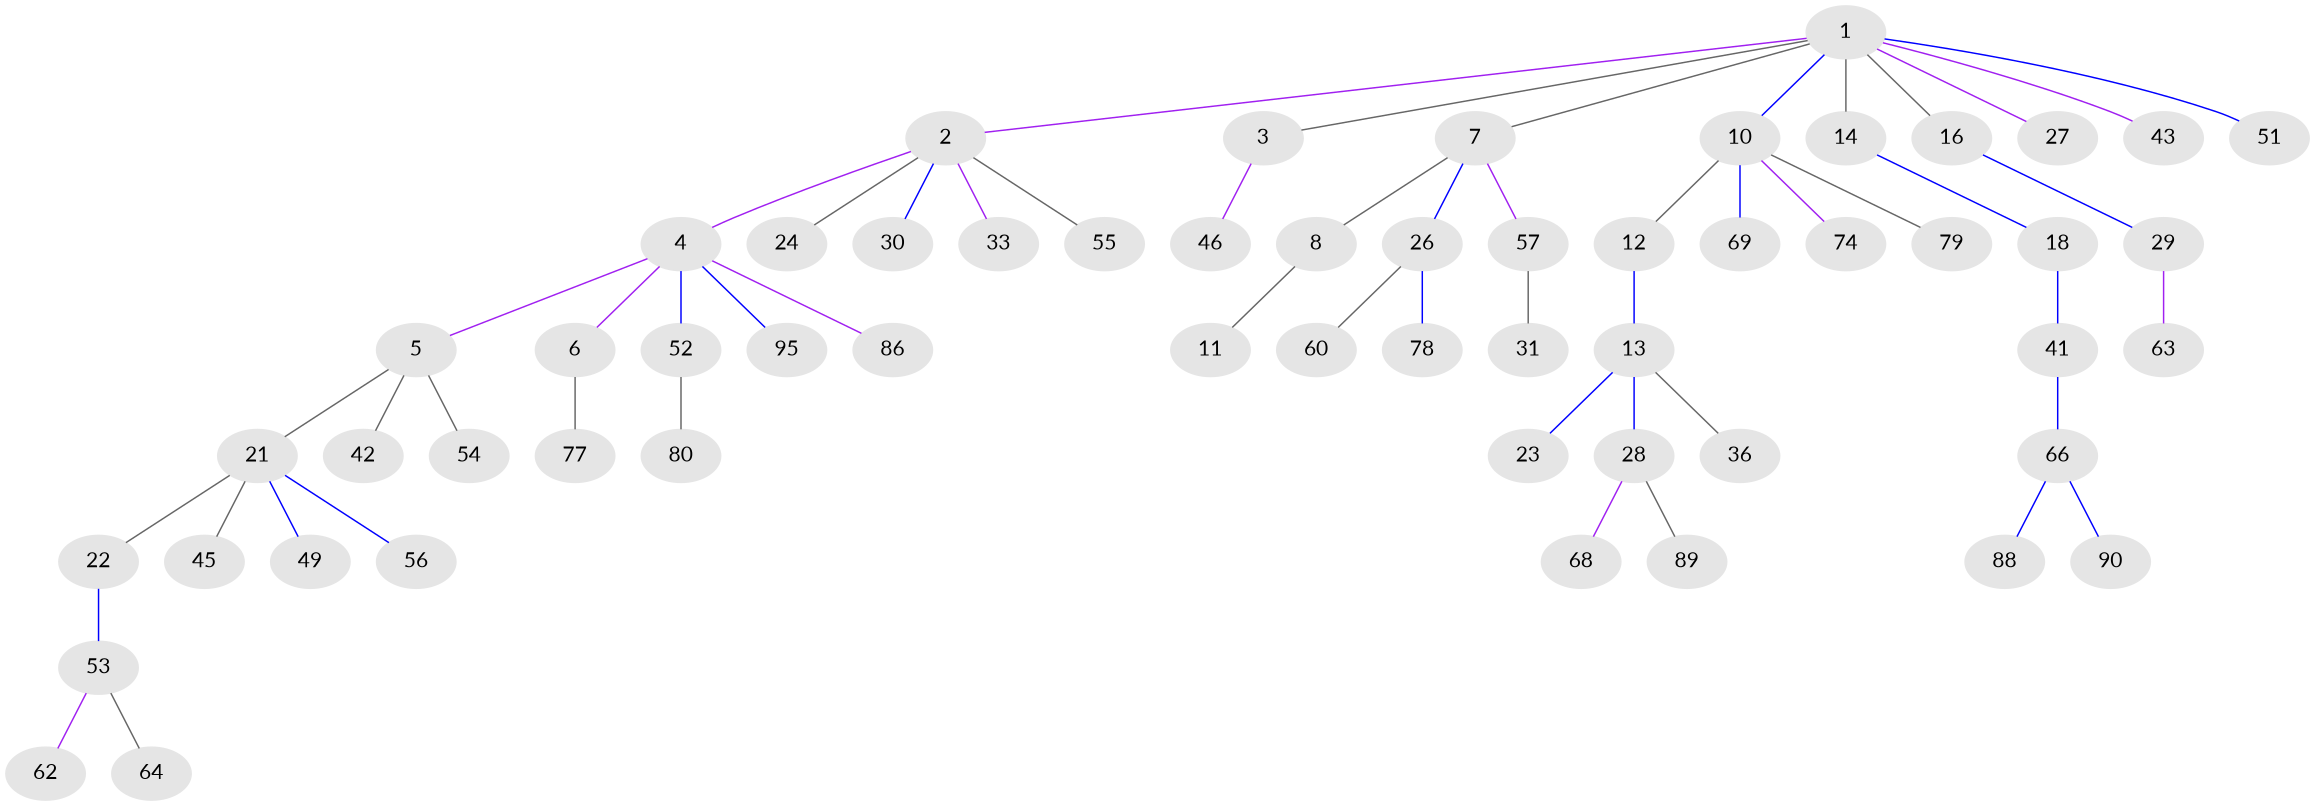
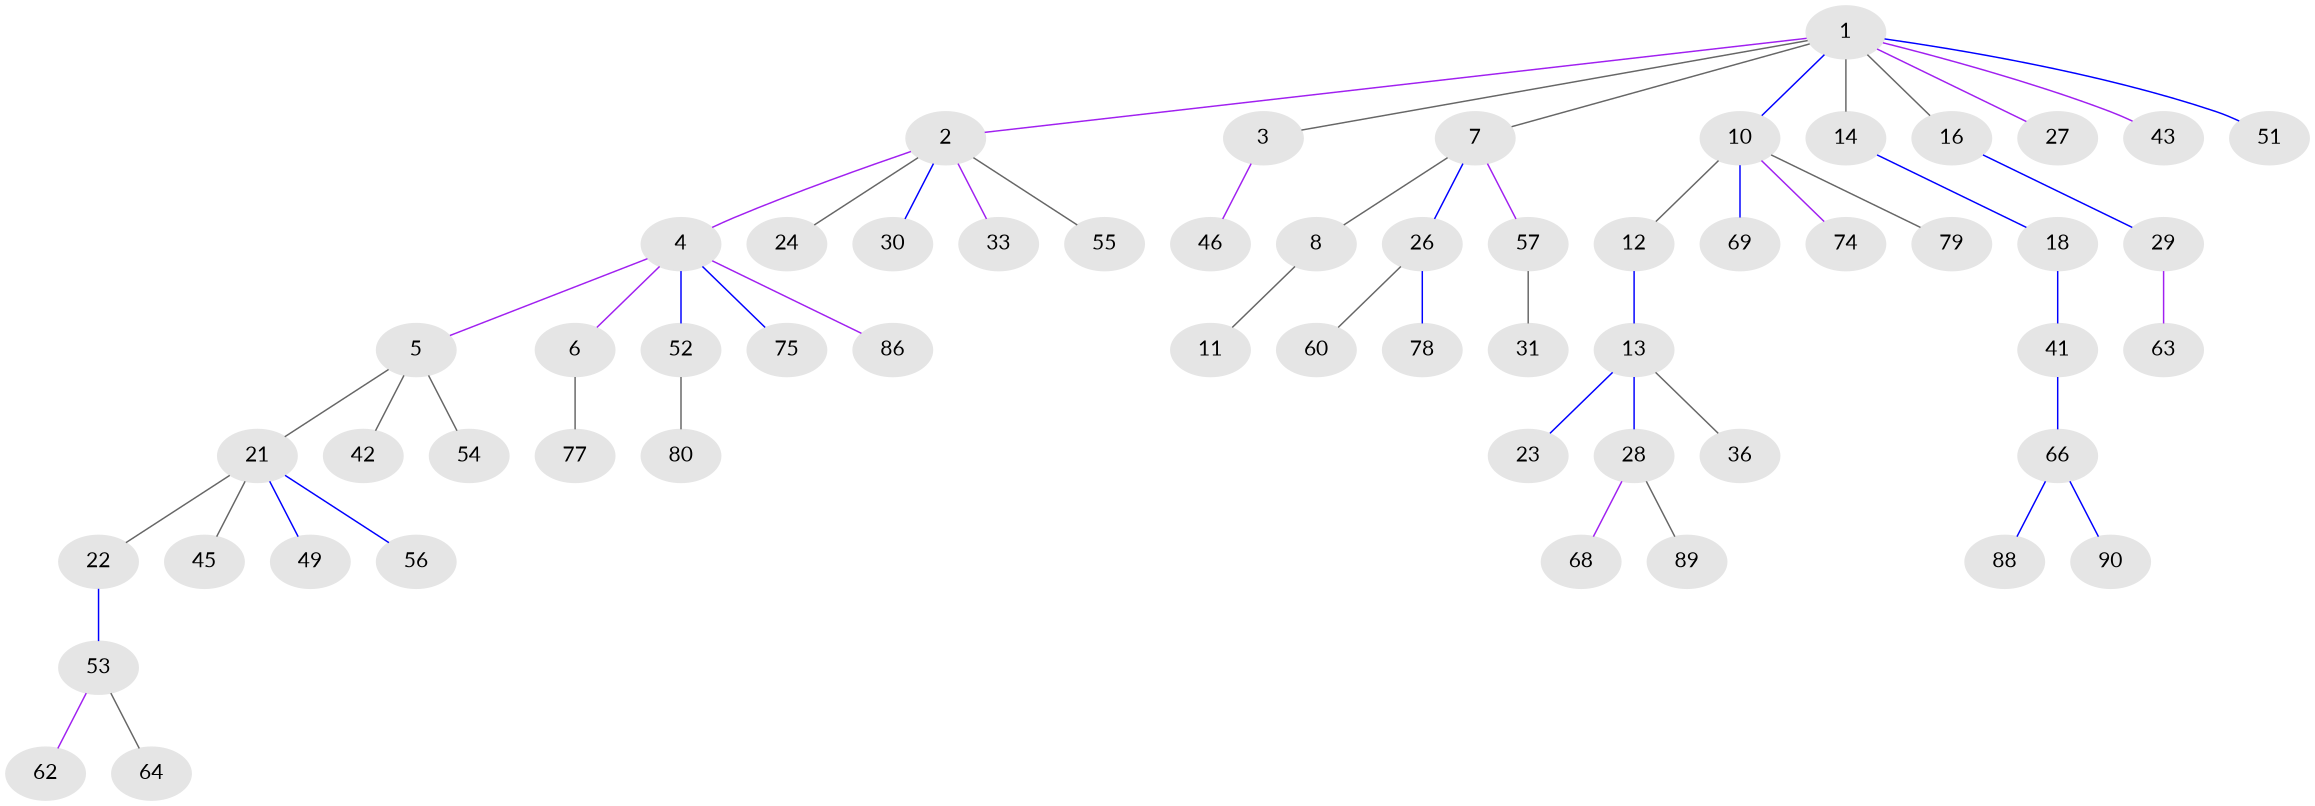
node "95": label "95" -> "75"
